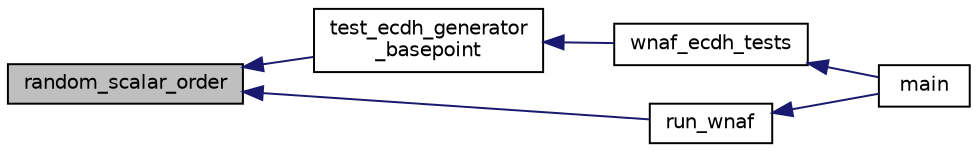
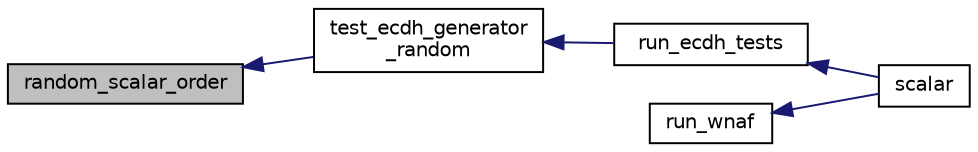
node "test_ecdh_generator _basepoint": label "test_ecdh_generator _basepoint" -> "test_ecdh_generator _random"
node "wnaf_ecdh_tests": label "wnaf_ecdh_tests" -> "run_ecdh_tests"
node "main": label "main" -> "scalar"
edge "run_wnaf" -> "random_scalar_order": removed
